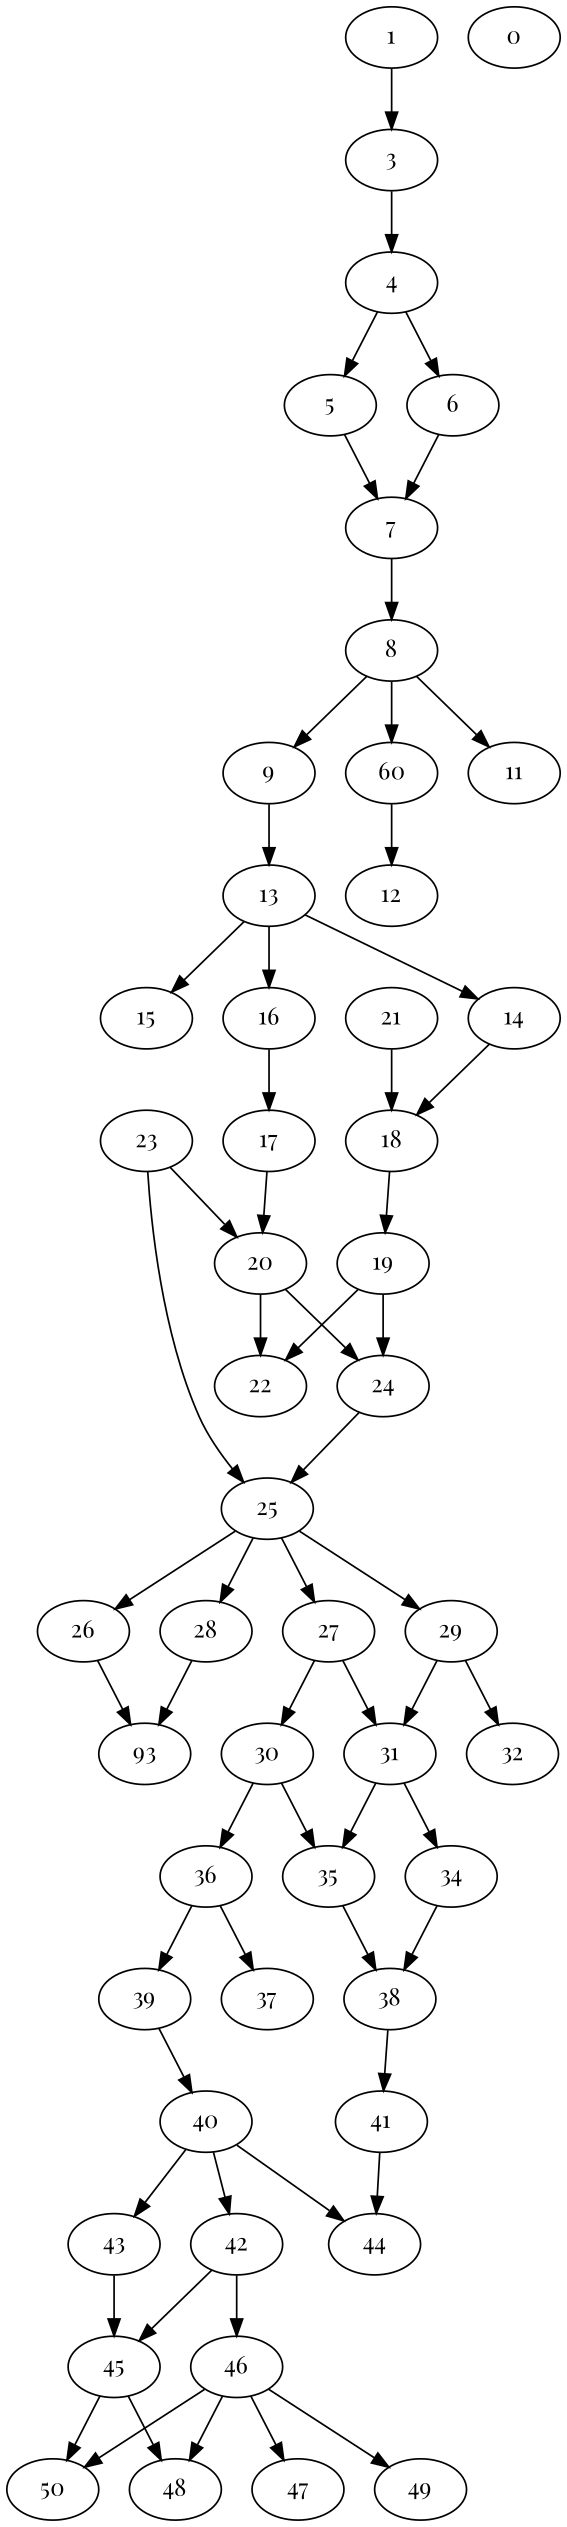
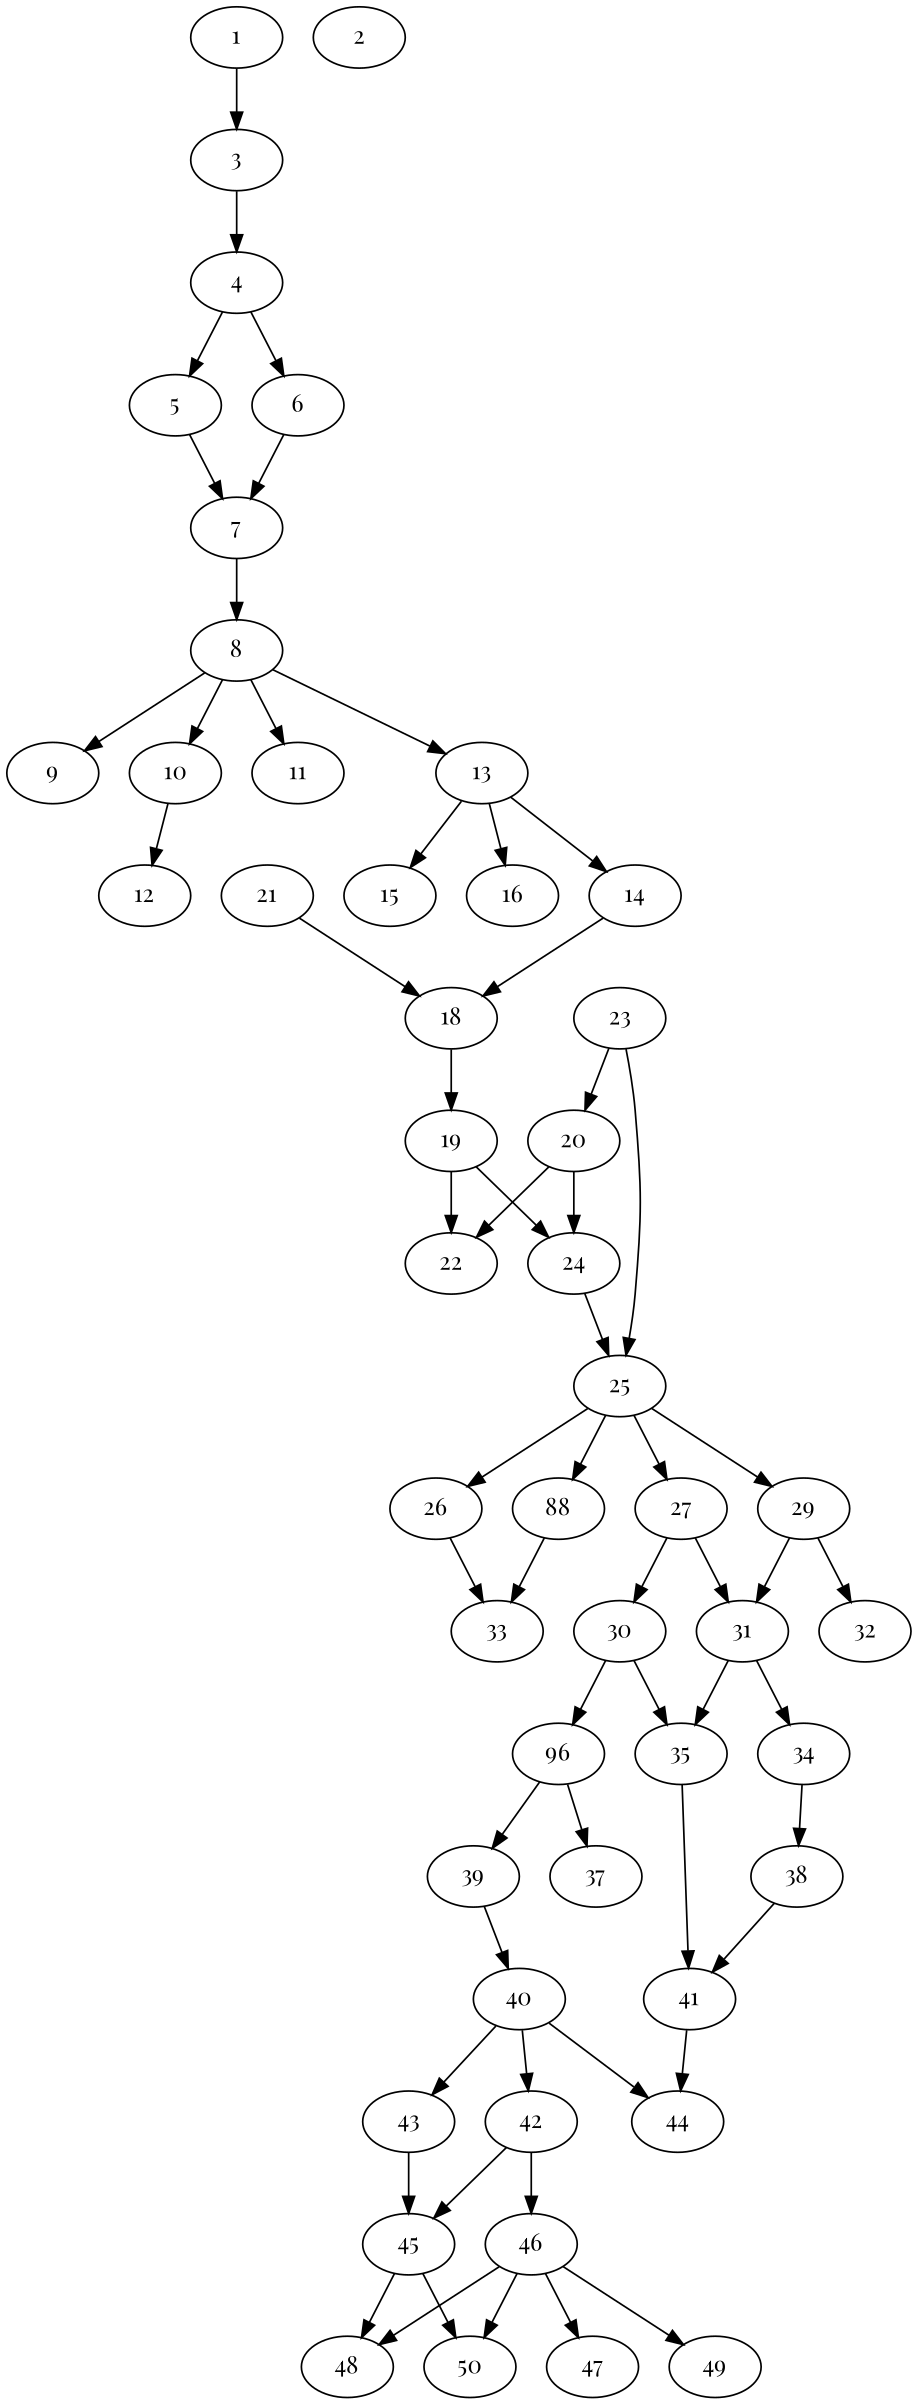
node "0": label "0" -> "2"
node "60": label "60" -> "10"
edge "9" -> "13": now "8" -> "13"
node "17": removed
node "28": label "28" -> "88"
node "93": label "93" -> "33"
node "36": label "36" -> "96"
edge "35" -> "38": now "35" -> "41"
